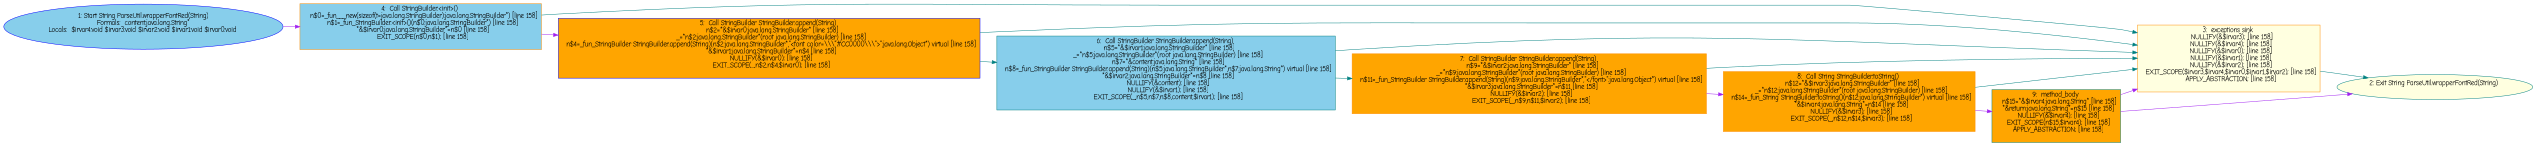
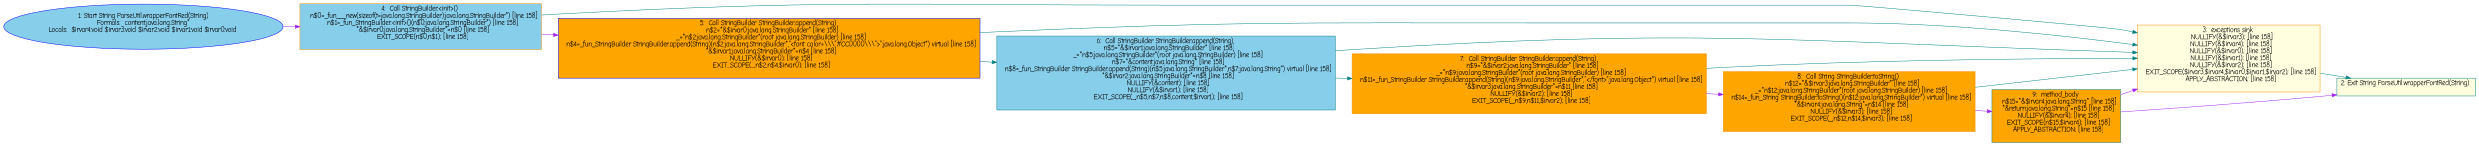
node "2: Exit String ParseUtil.wrapperFontRed(String)": shape ellipse -> box
